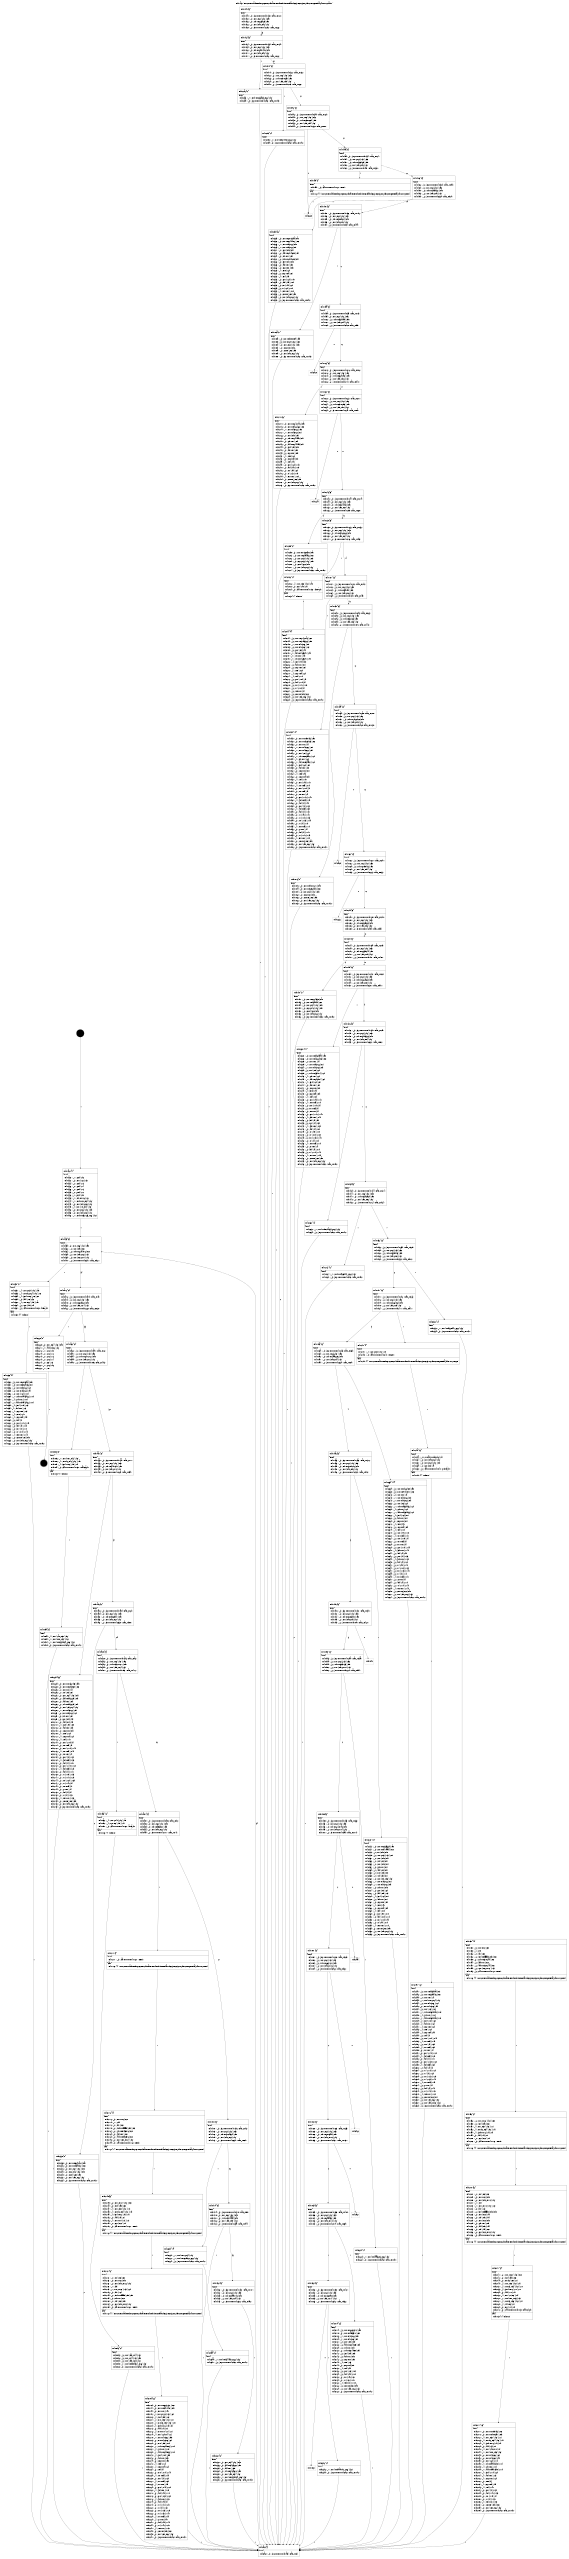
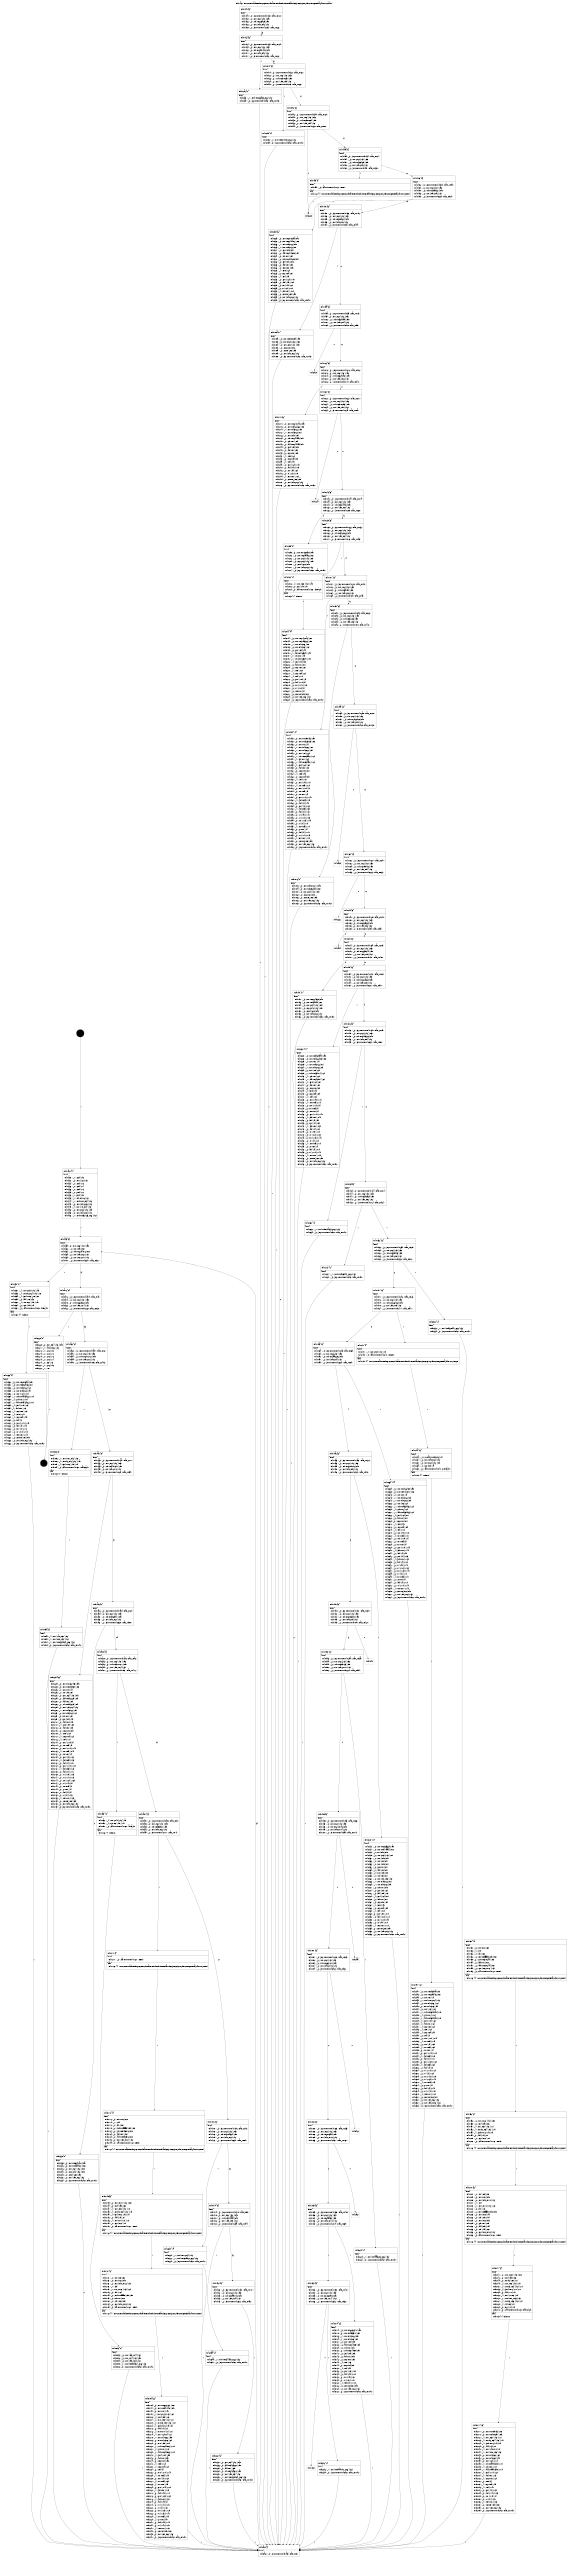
node "0x402a0f": added
